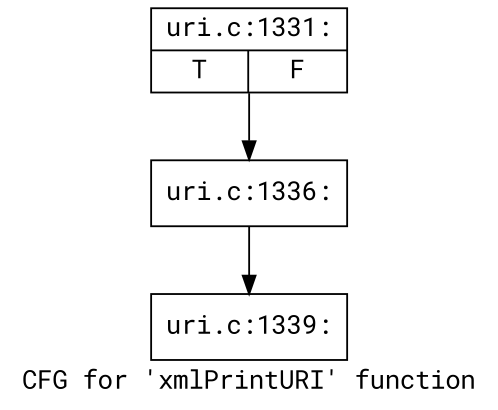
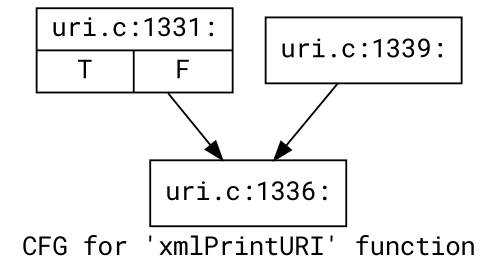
edge "uri.c:1336:" -> "uri.c:1339:": reversed
